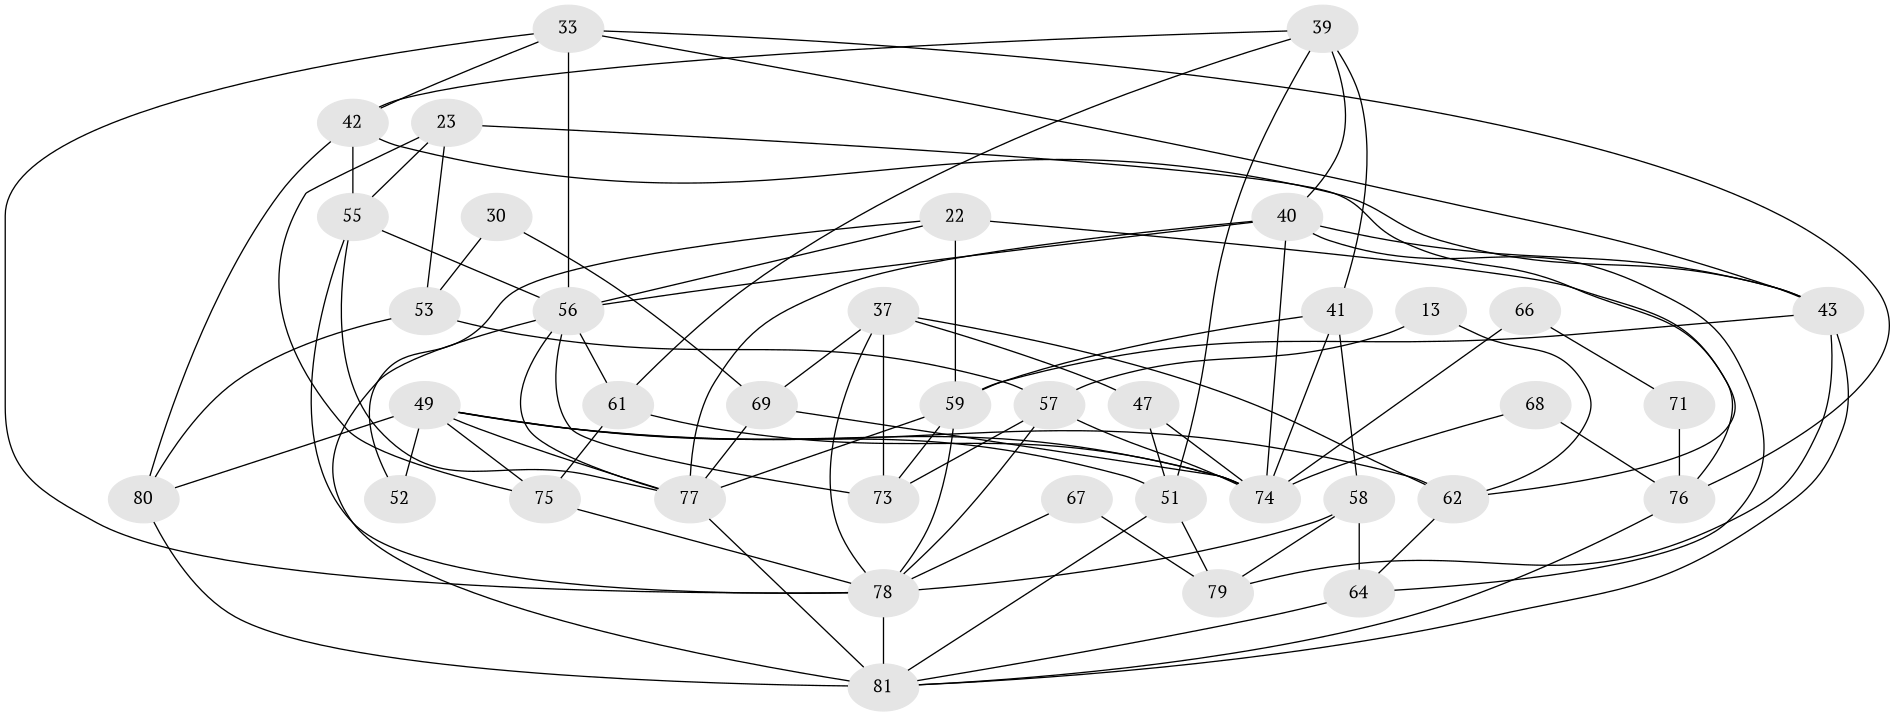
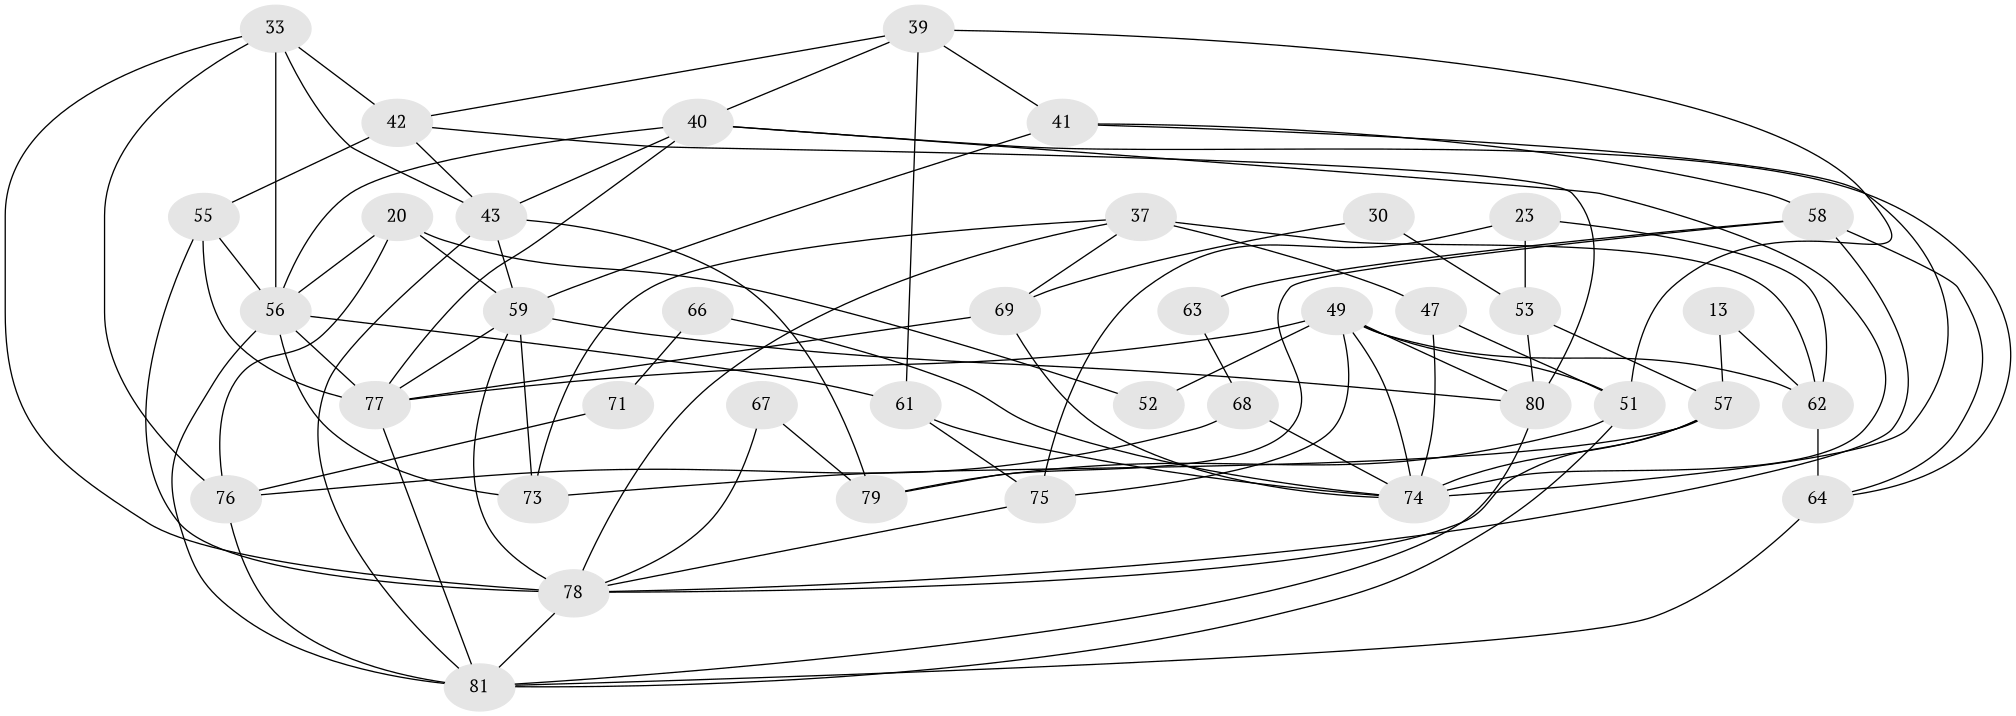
edge "23" -- "55": removed
node "22": label "22" -> "20"
node "63": added
edge "59" -- "80": added
